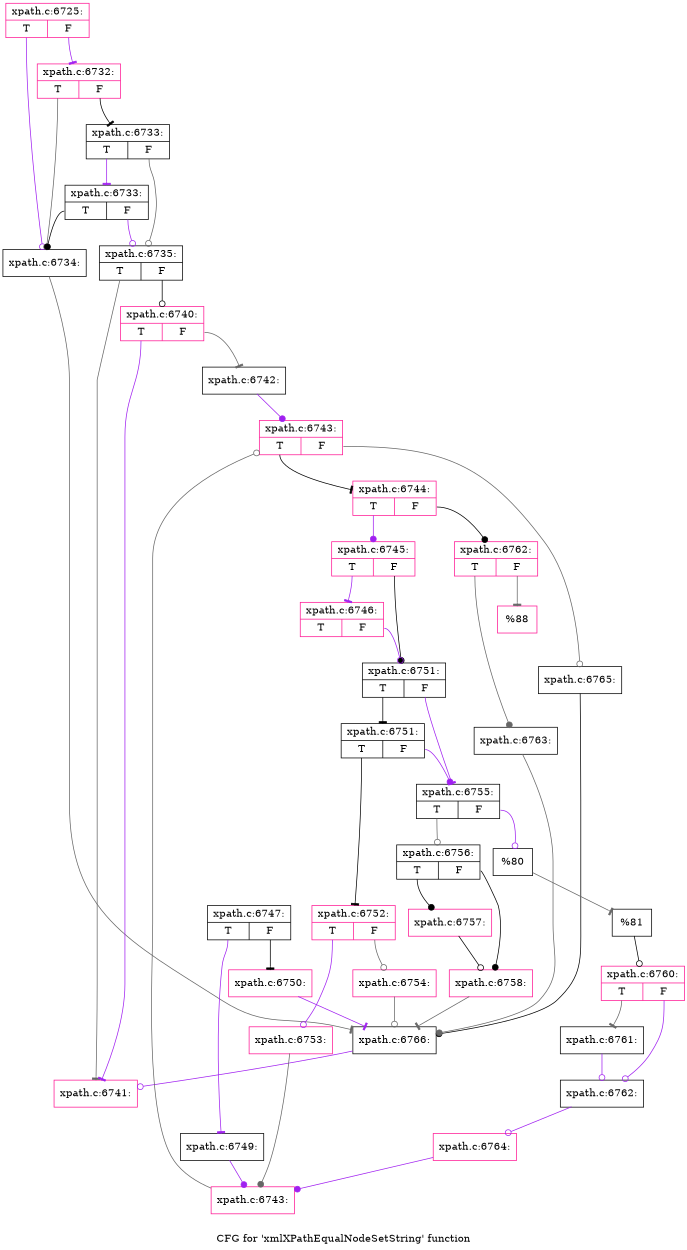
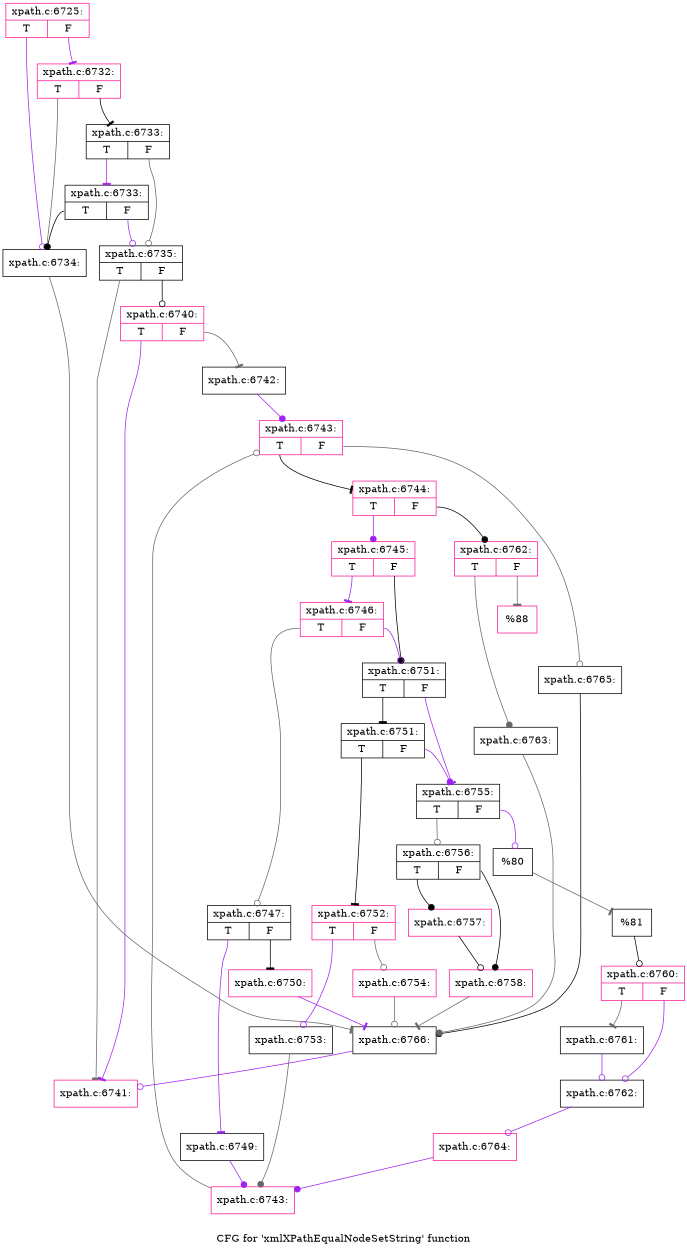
edge "xpath.c:6746:" -> "xpath.c:6747:": added
node "xpath.c:6753:": color deeppink -> black
